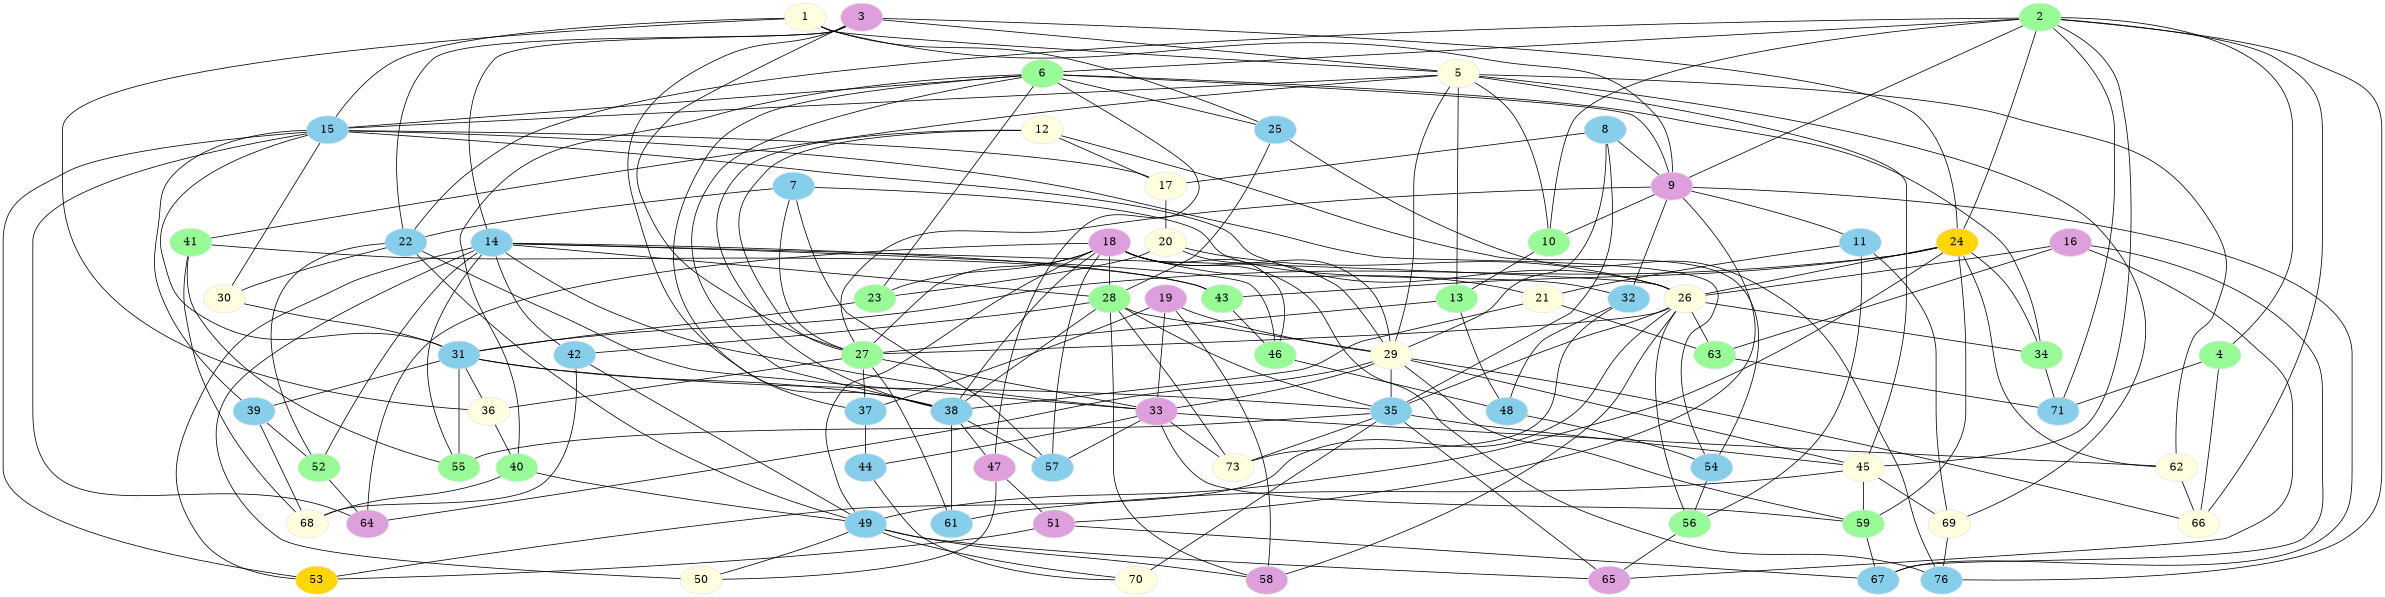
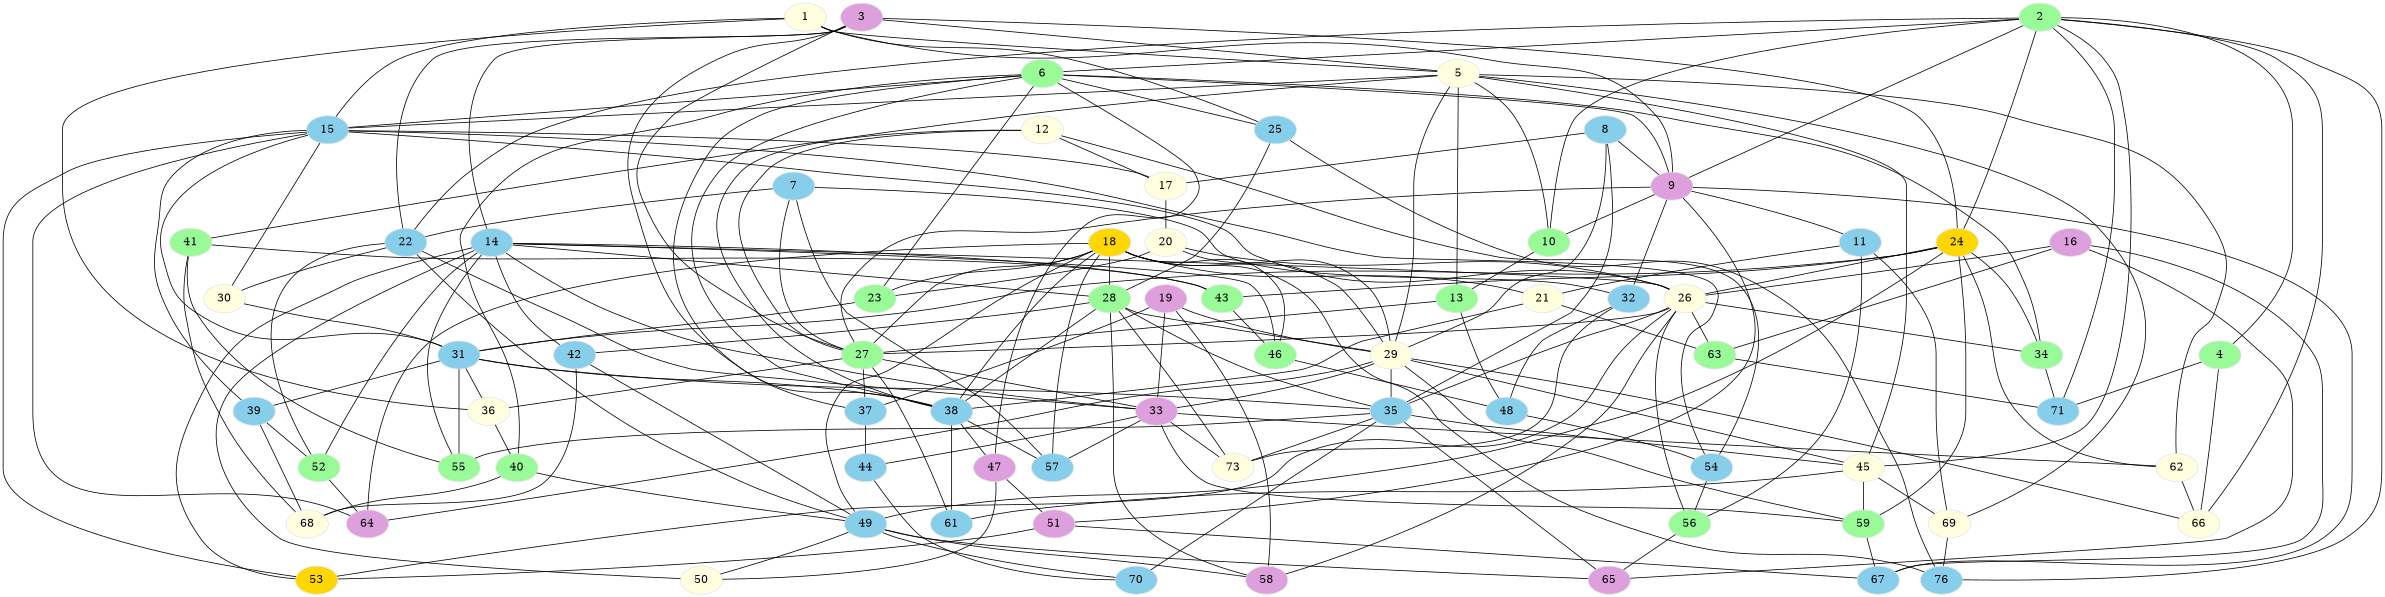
node "18": fillcolor plum -> gold
node "70": fillcolor lightyellow -> skyblue
